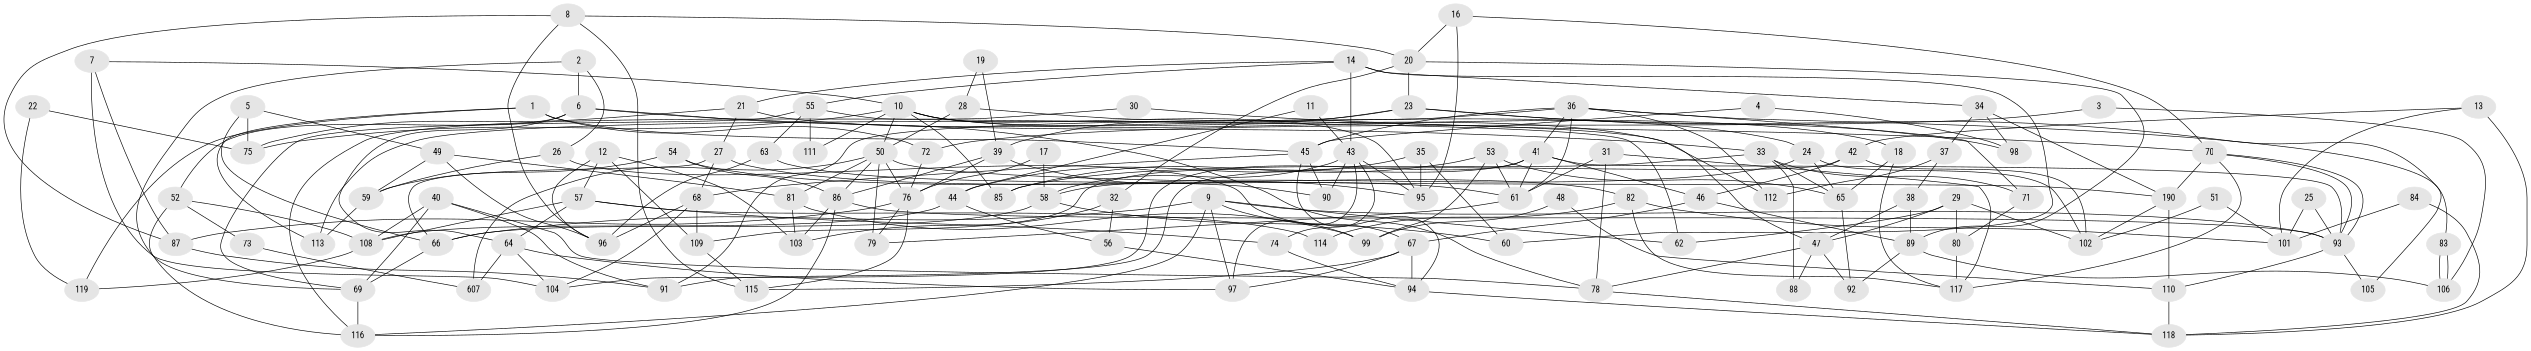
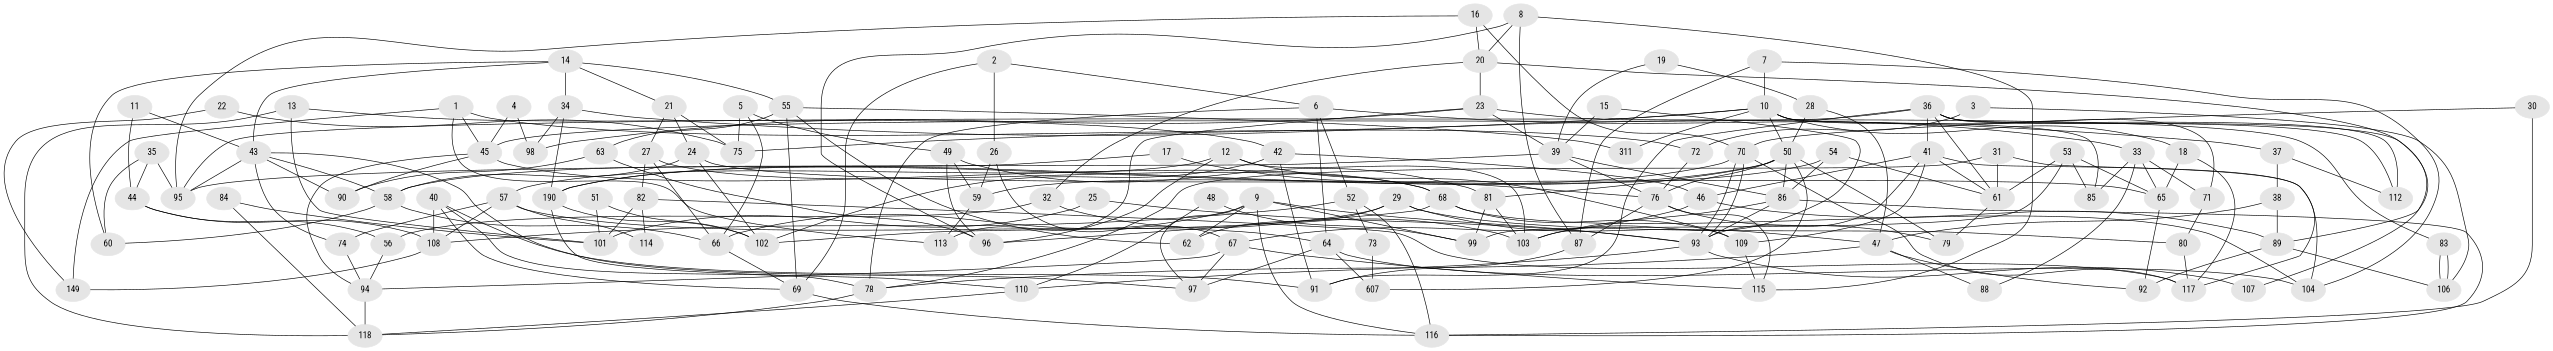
node "15": added
node "111": label "111" -> "311"
node "119": label "119" -> "149"
node "105": label "105" -> "107"
